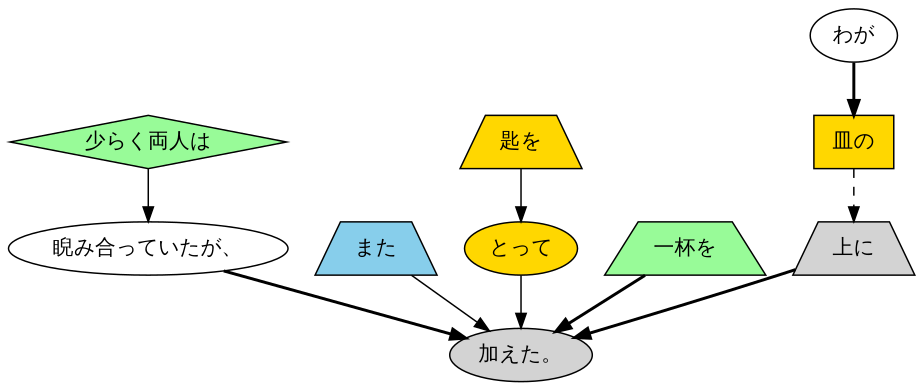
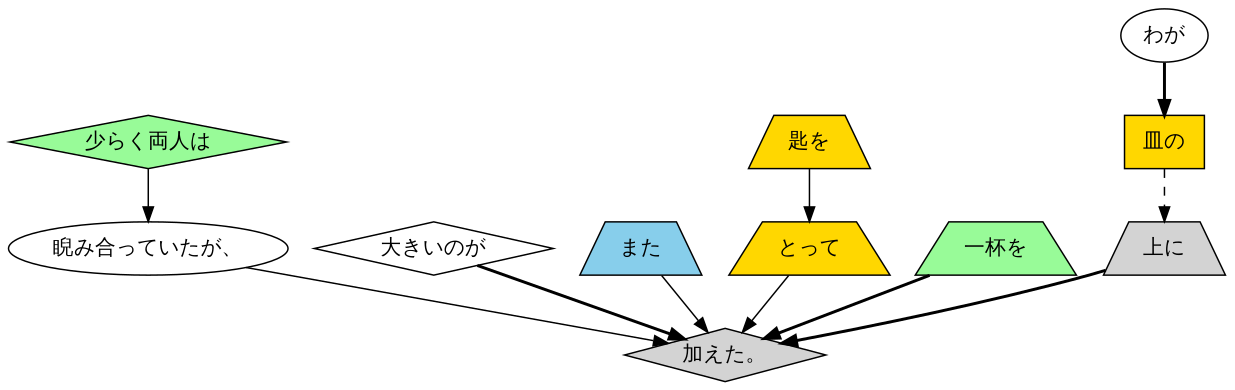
node "大きいのが": added
node "とって": shape ellipse -> trapezium
edge "睨み合っていたが、" -> "加えた。": style bold -> solid
node "加えた。": shape ellipse -> diamond
